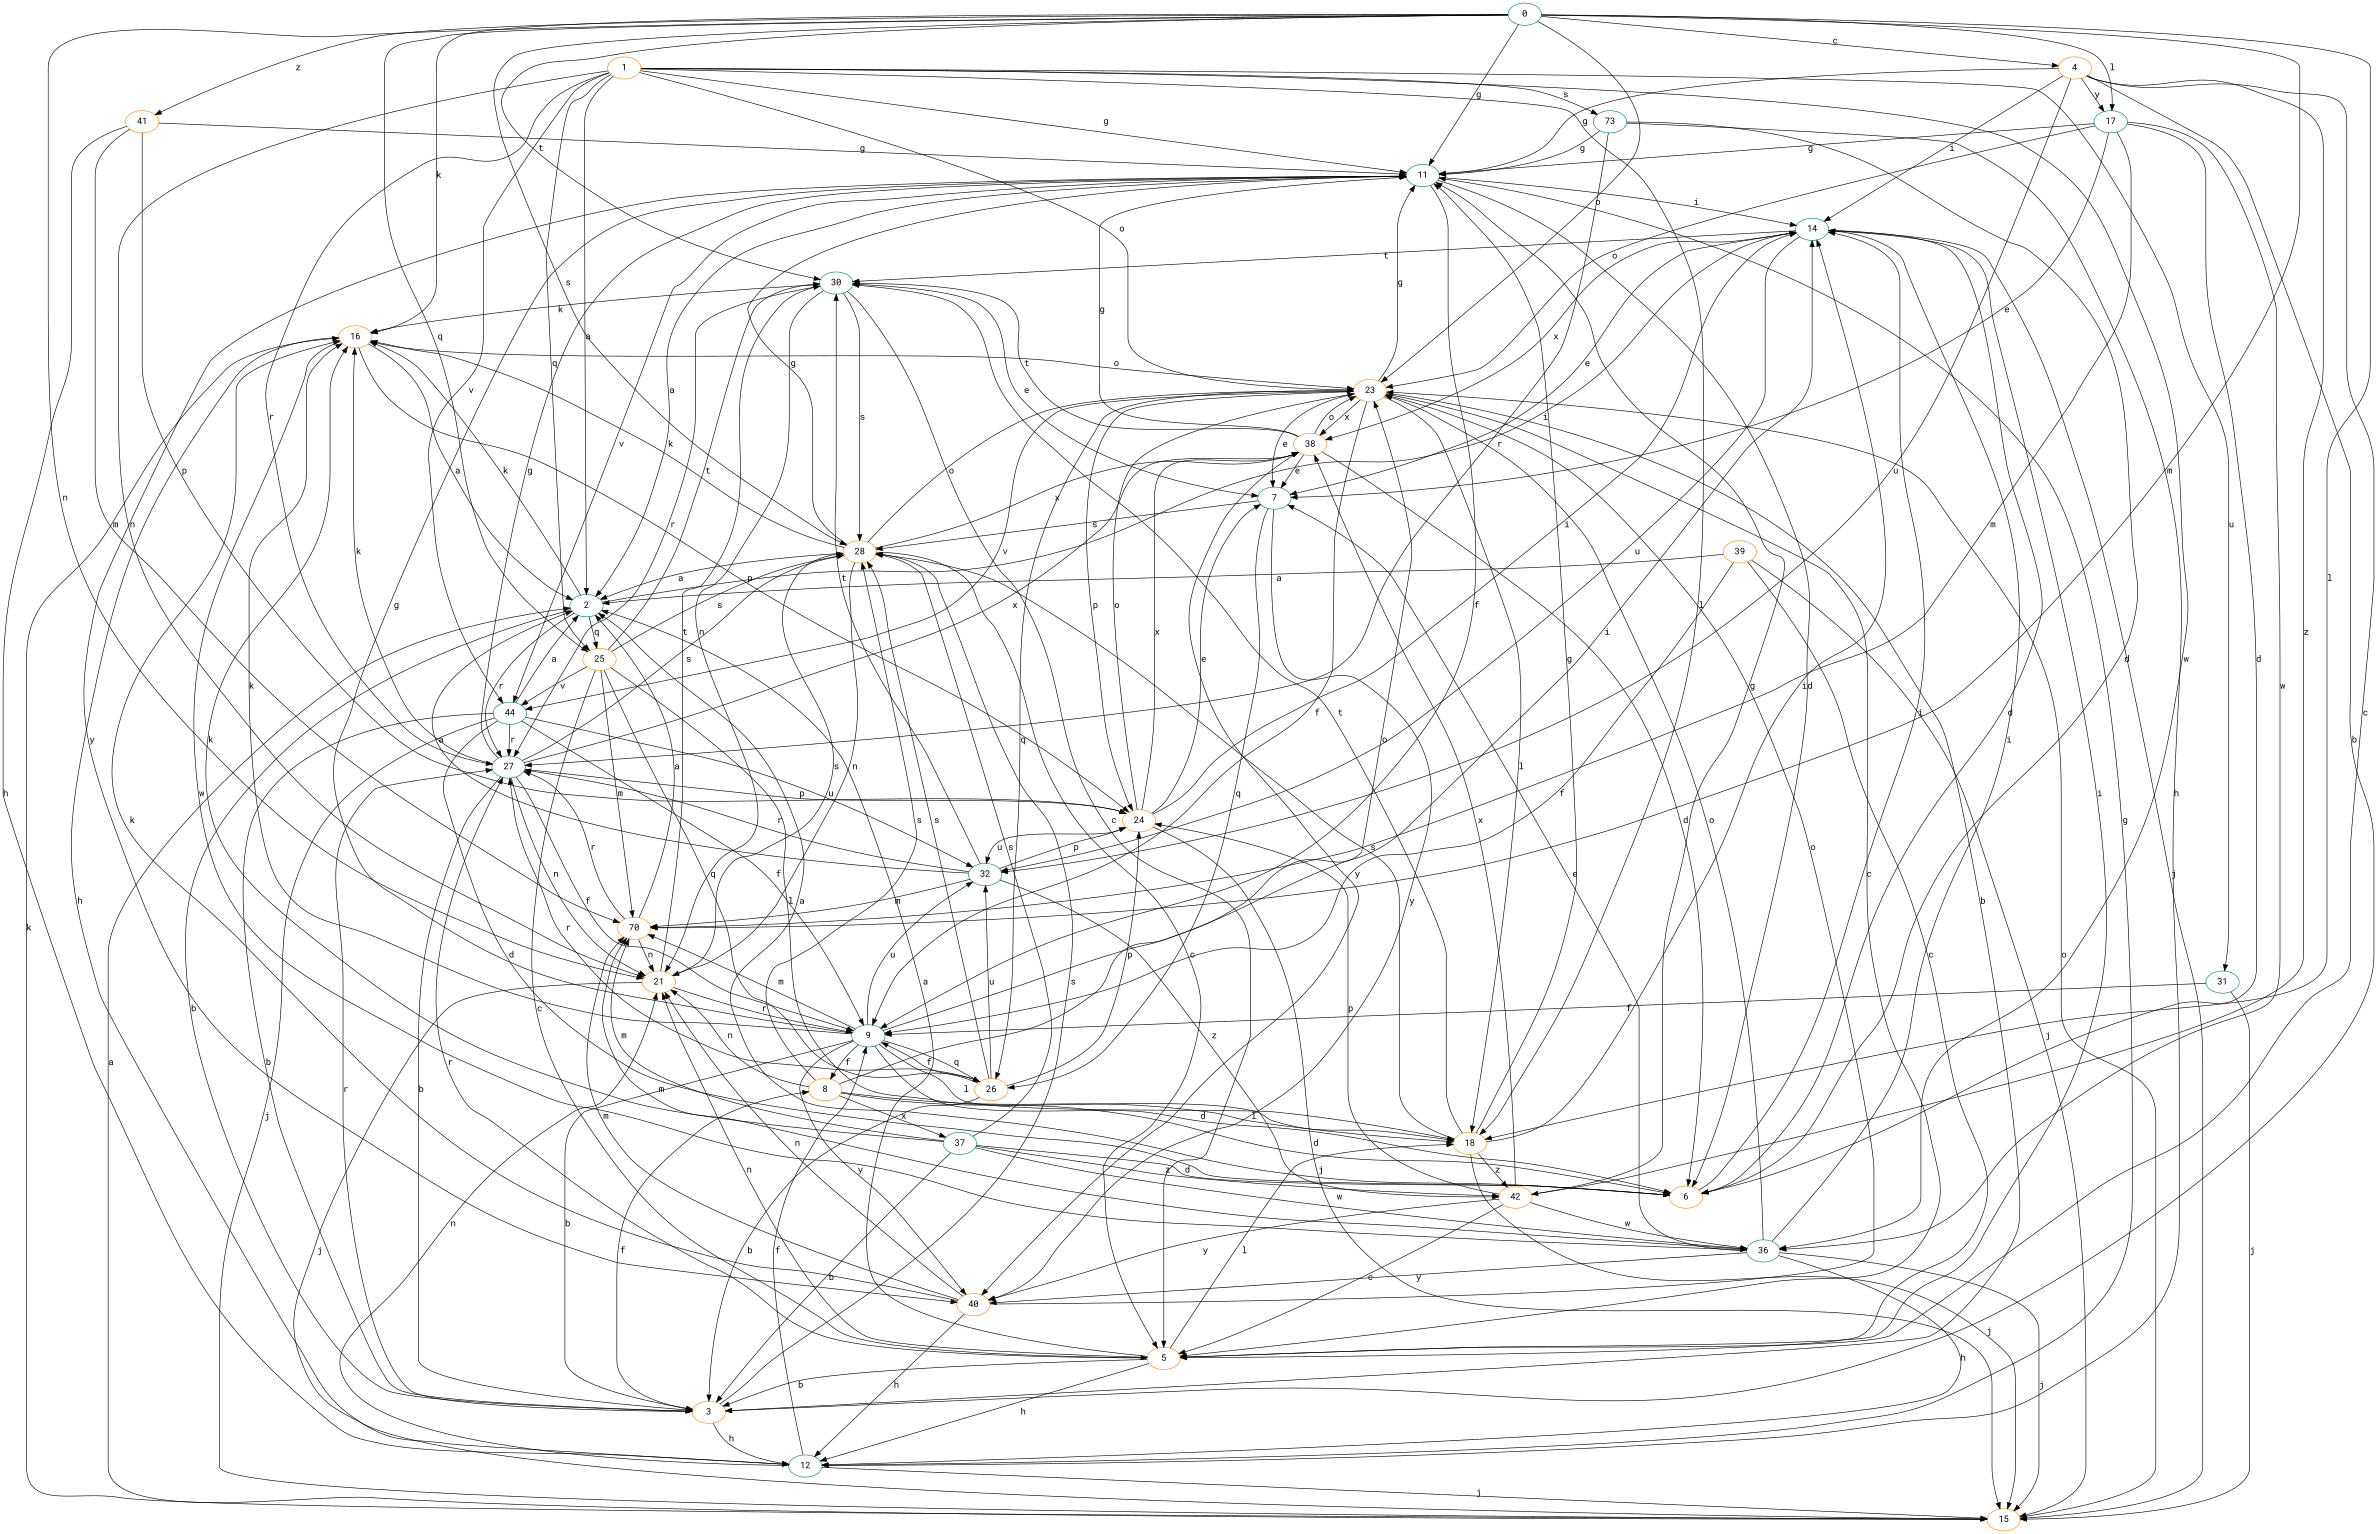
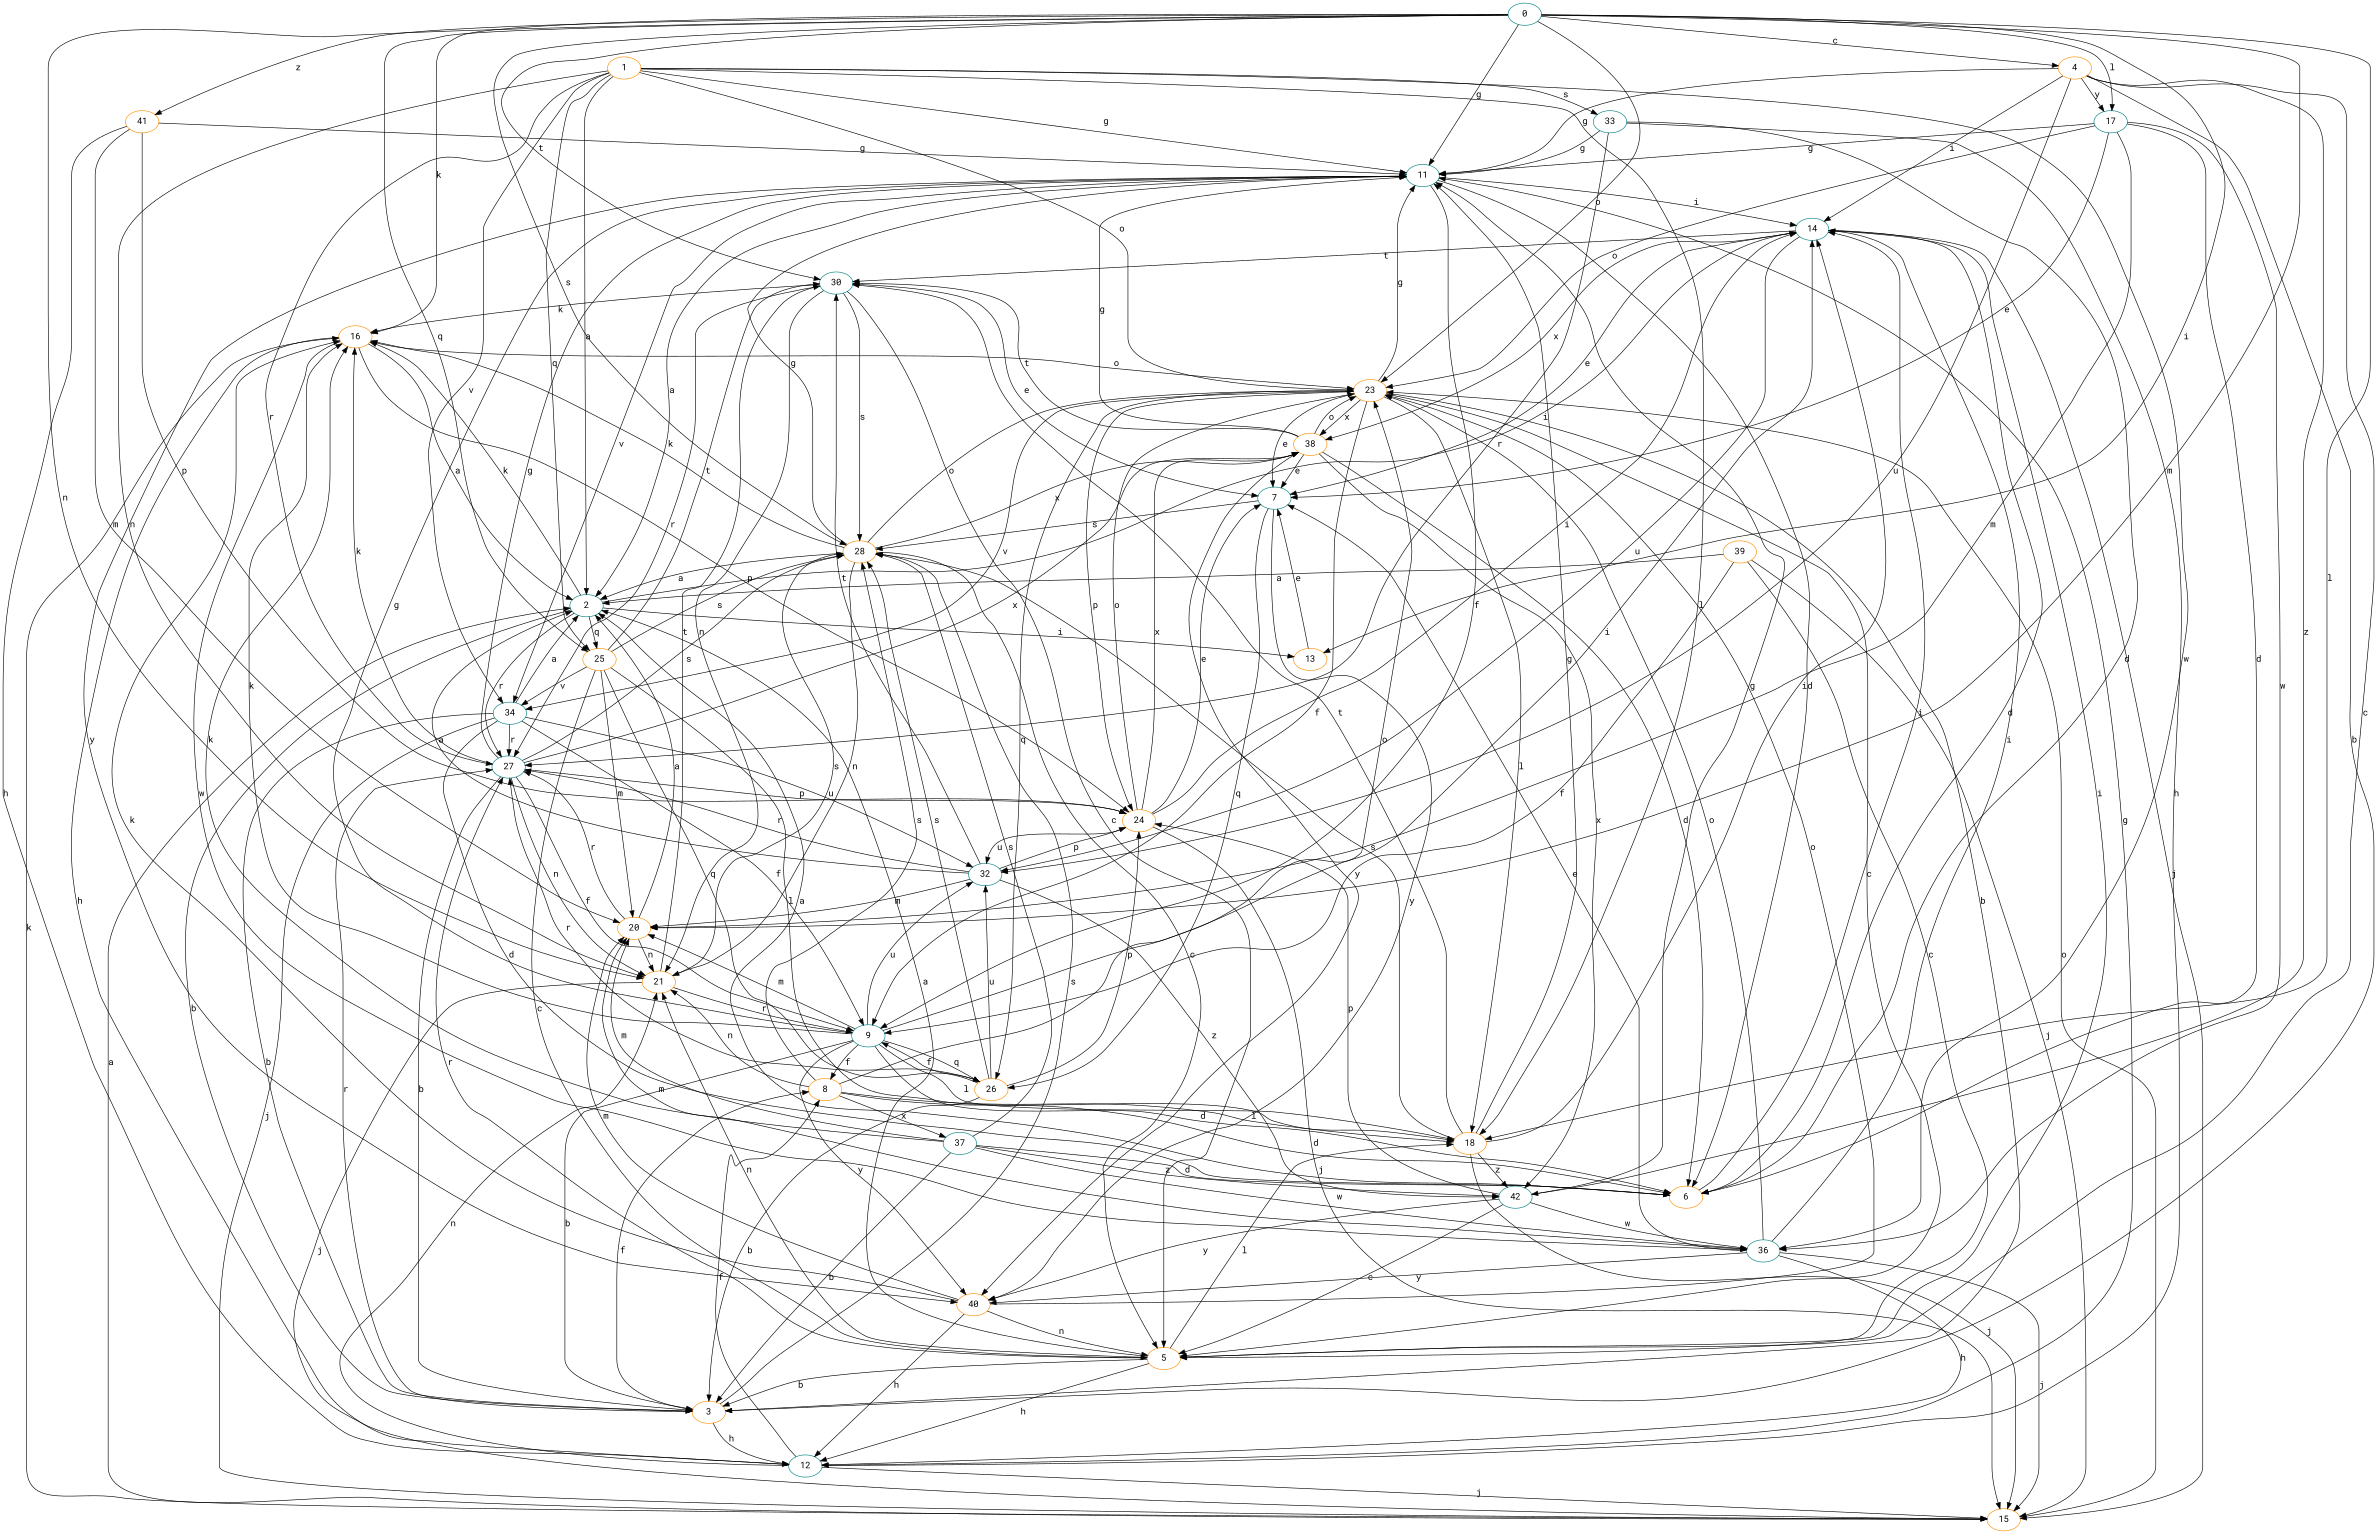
node "73": label "73" -> "33"
node "13": added
node "44": label "44" -> "34"
edge "42" -> "38": reversed
node "70": label "70" -> "20"
node "31": removed
edge "40" -> "21": now "40" -> "5"
node "42": color darkorange -> teal
edge "12" -> "9": now "12" -> "8"
